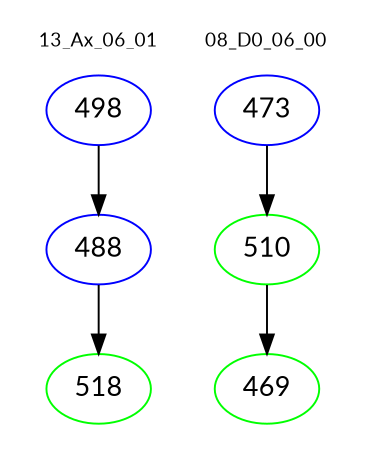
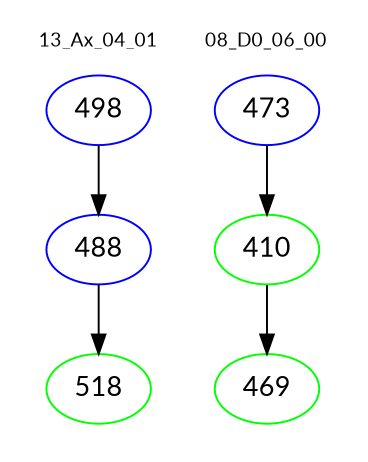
cluster "13_Ax_06_01": label "13_Ax_06_01" -> "13_Ax_04_01"
node "510": label "510" -> "410"
